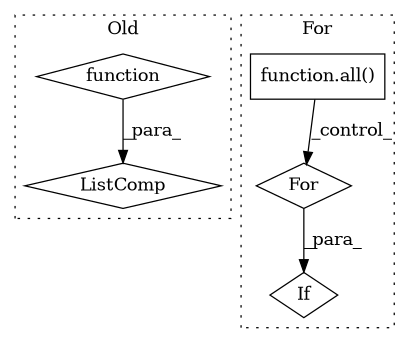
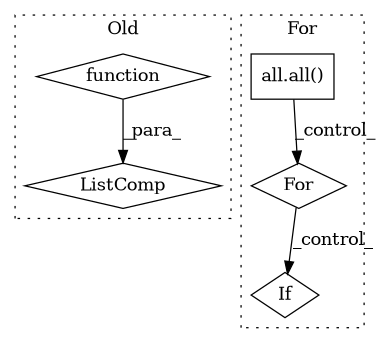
node "function.all()": label "function.all()" -> "all.all()"
edge "For" -> "If": label "_para_" -> "_control_"
